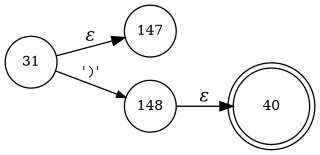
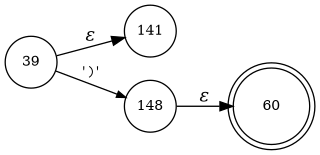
node "147": label "147" -> "141"
node "31": label "31" -> "39"
node "40": label "40" -> "60"
